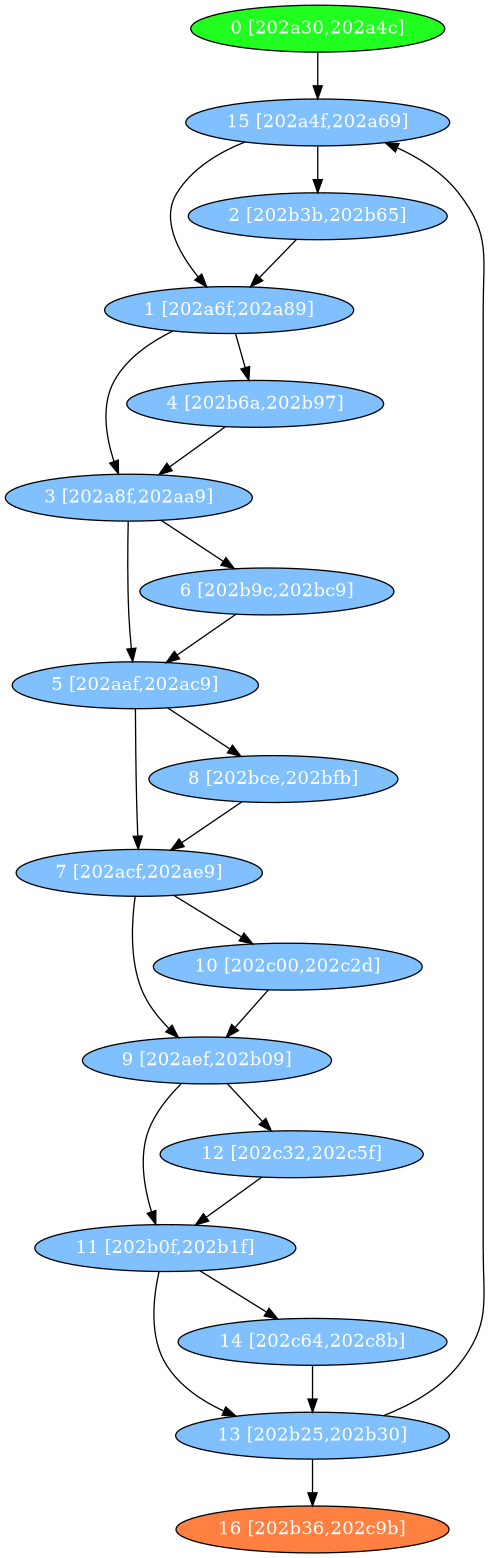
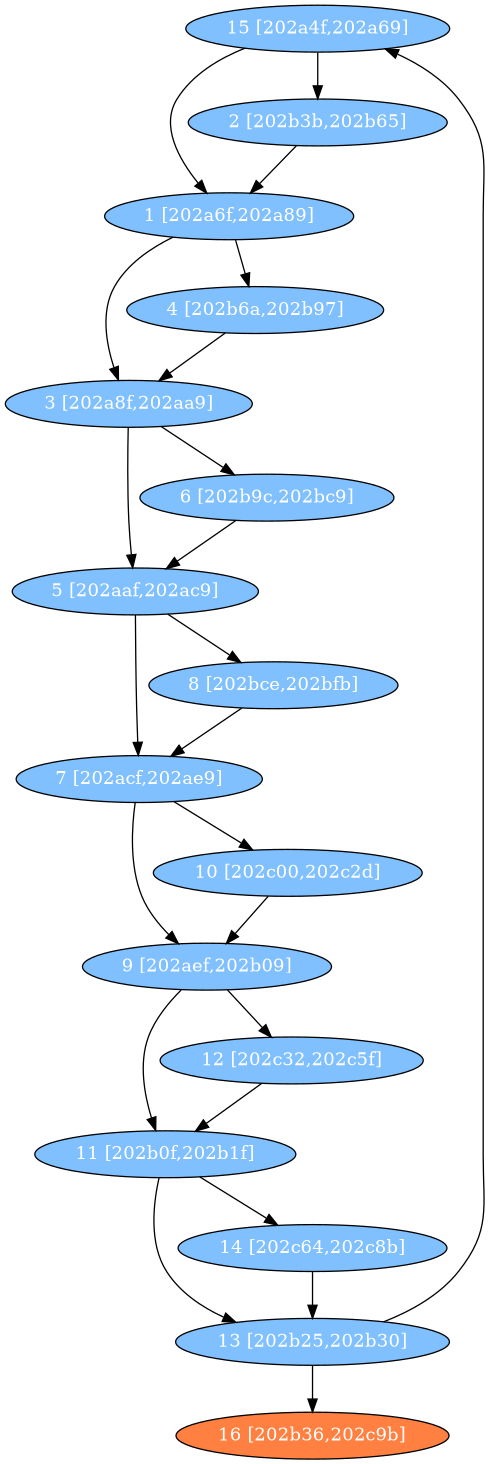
node "0 [202a30,202a4c]": removed
